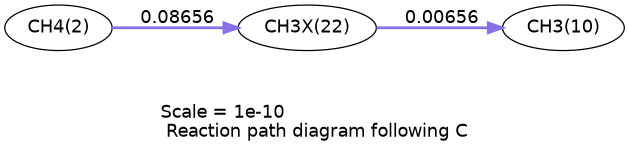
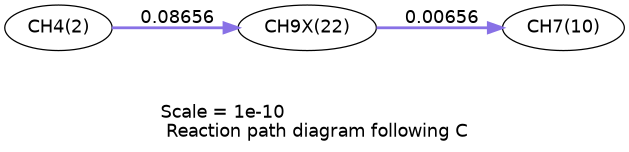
node "CH3X(22)": label "CH3X(22)" -> "CH9X(22)"
node "CH3(10)": label "CH3(10)" -> "CH7(10)"
